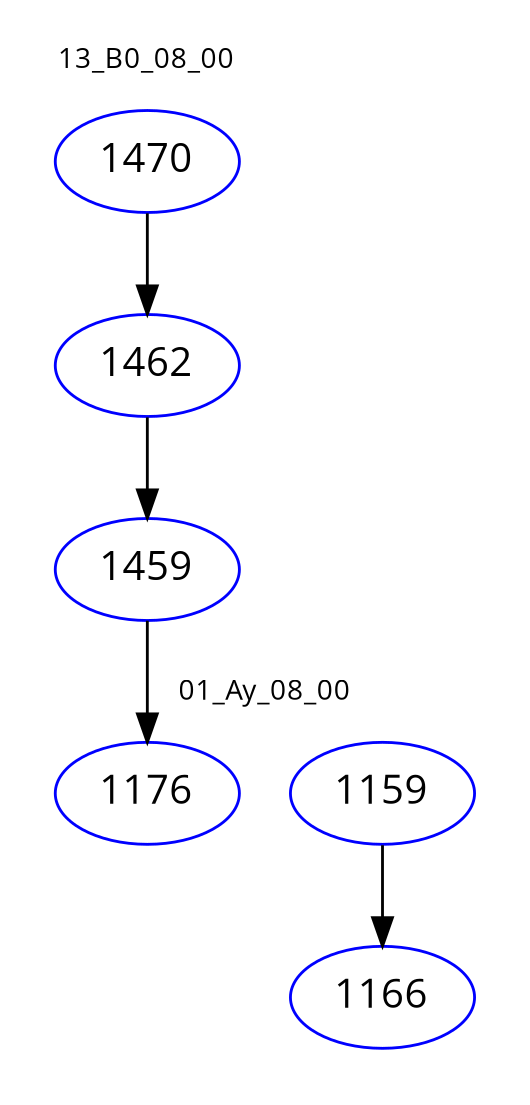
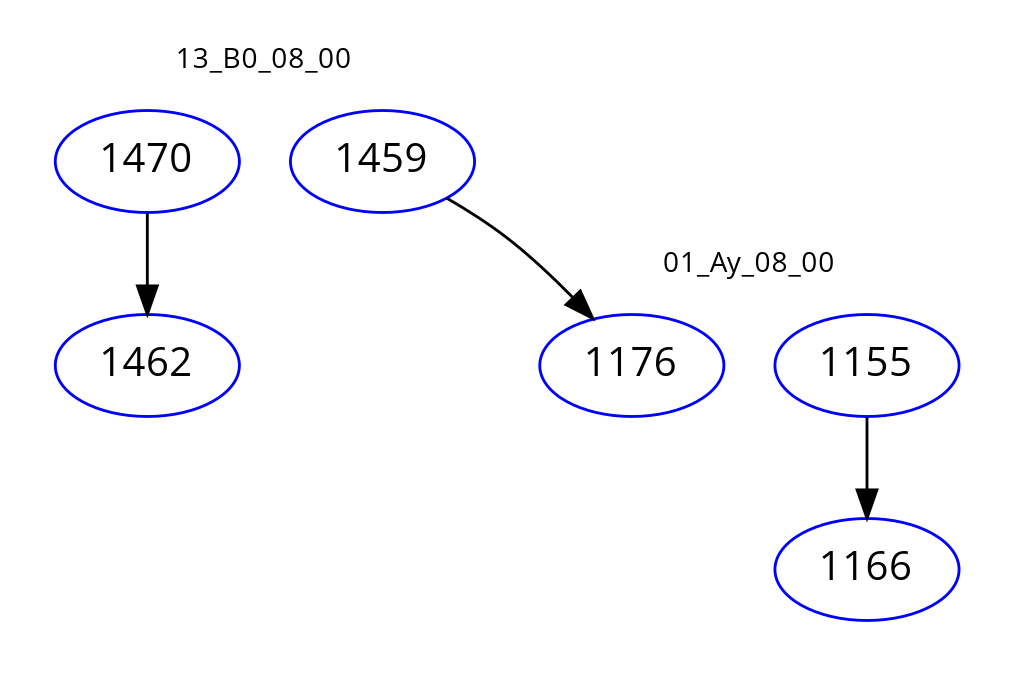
edge "1462" -> "1459": removed
node "1159": label "1159" -> "1155"
